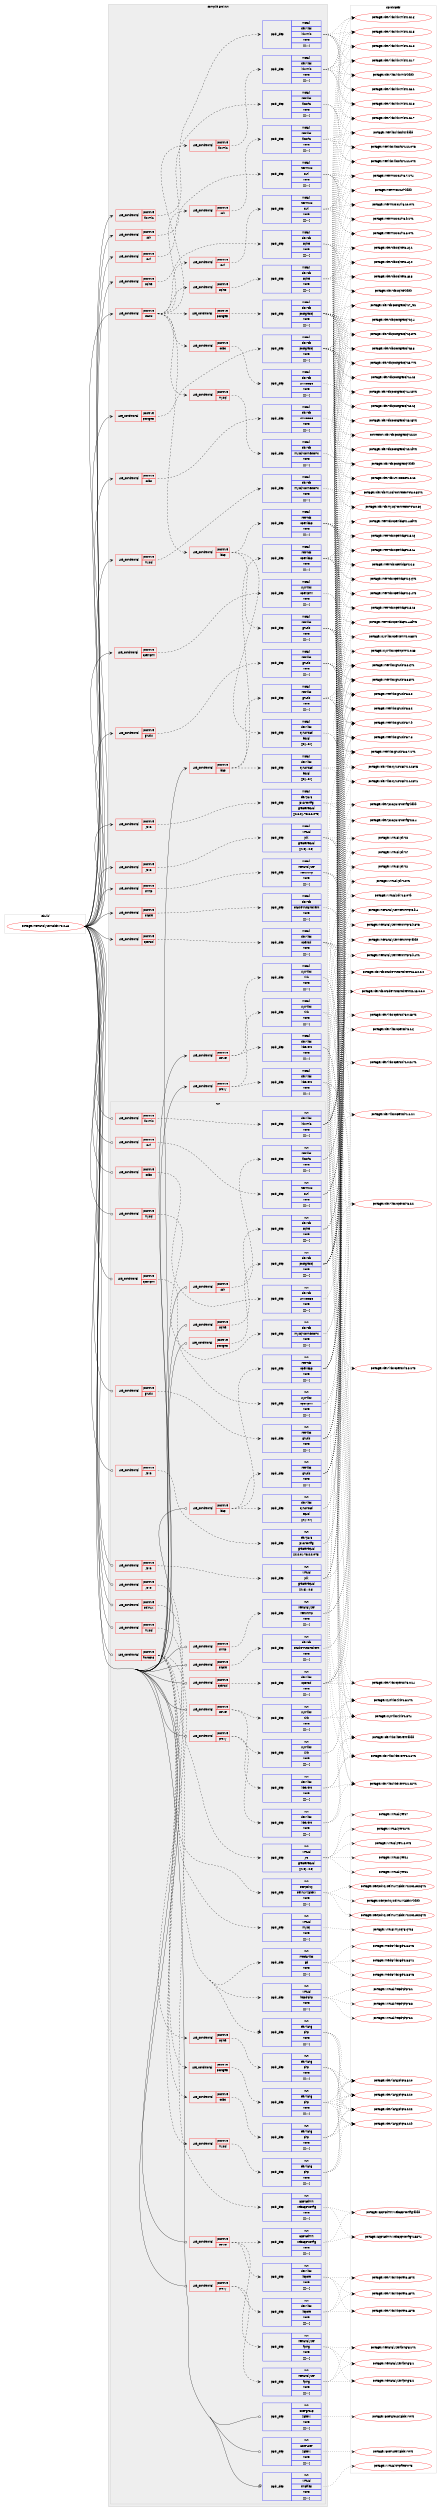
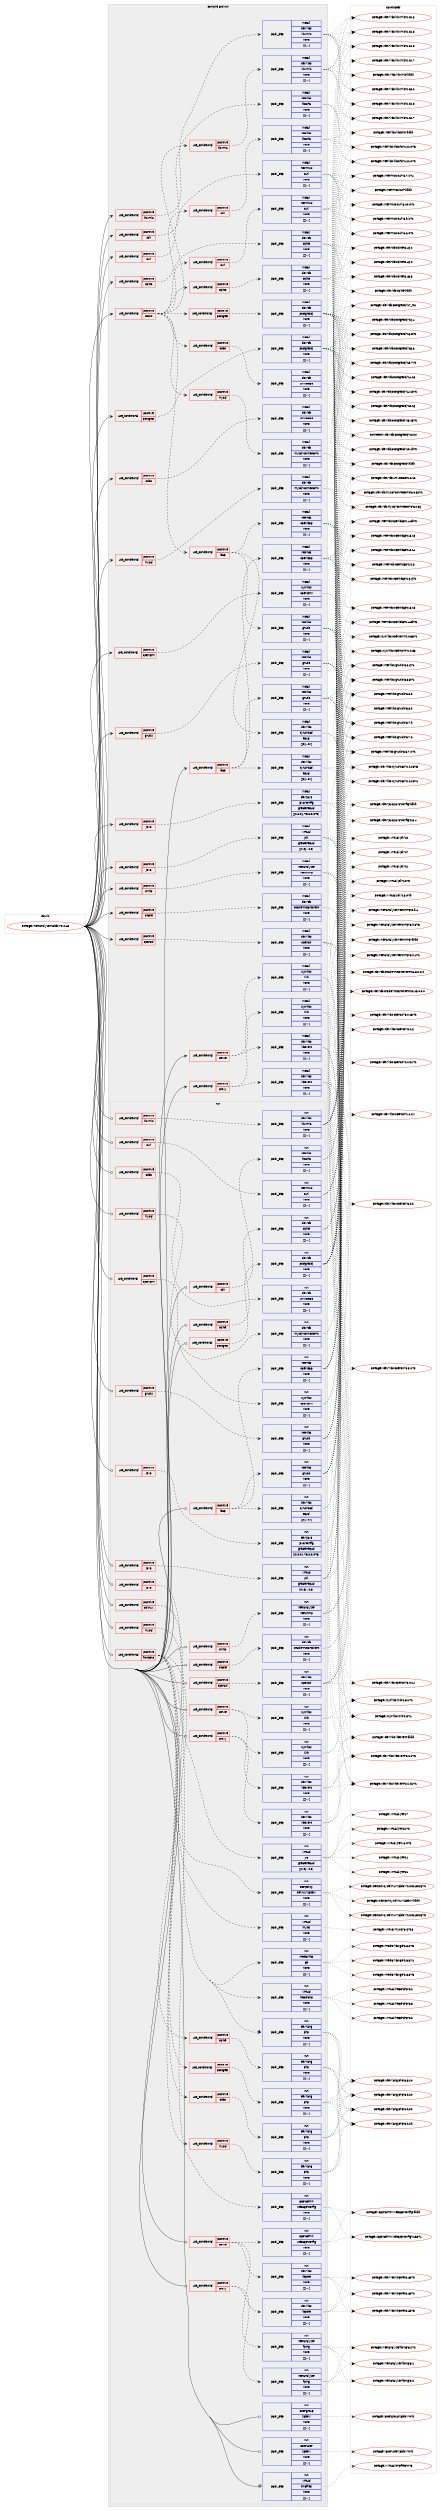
node "portage://net-nds/openldap-2.6.4-r3": removed
